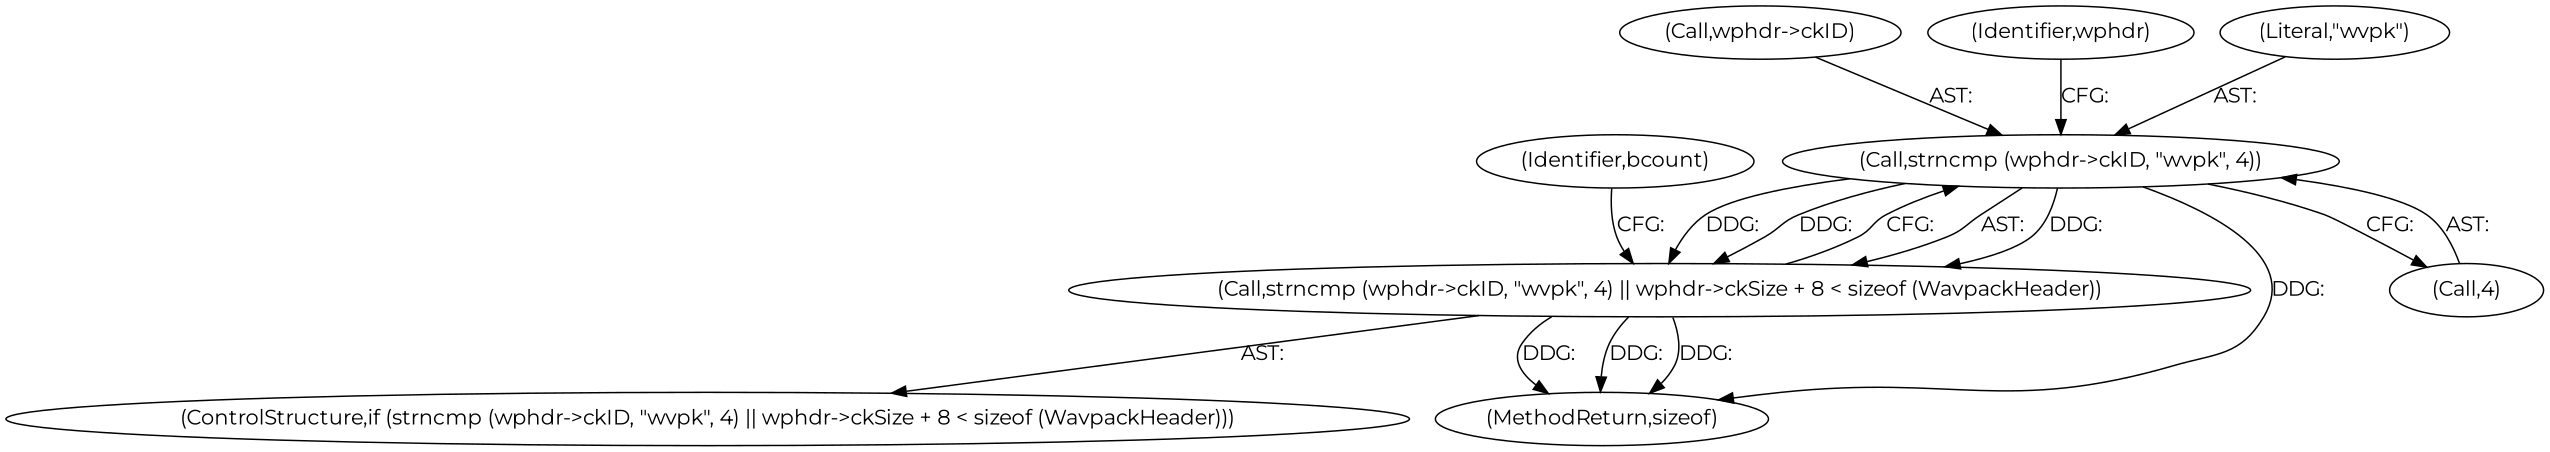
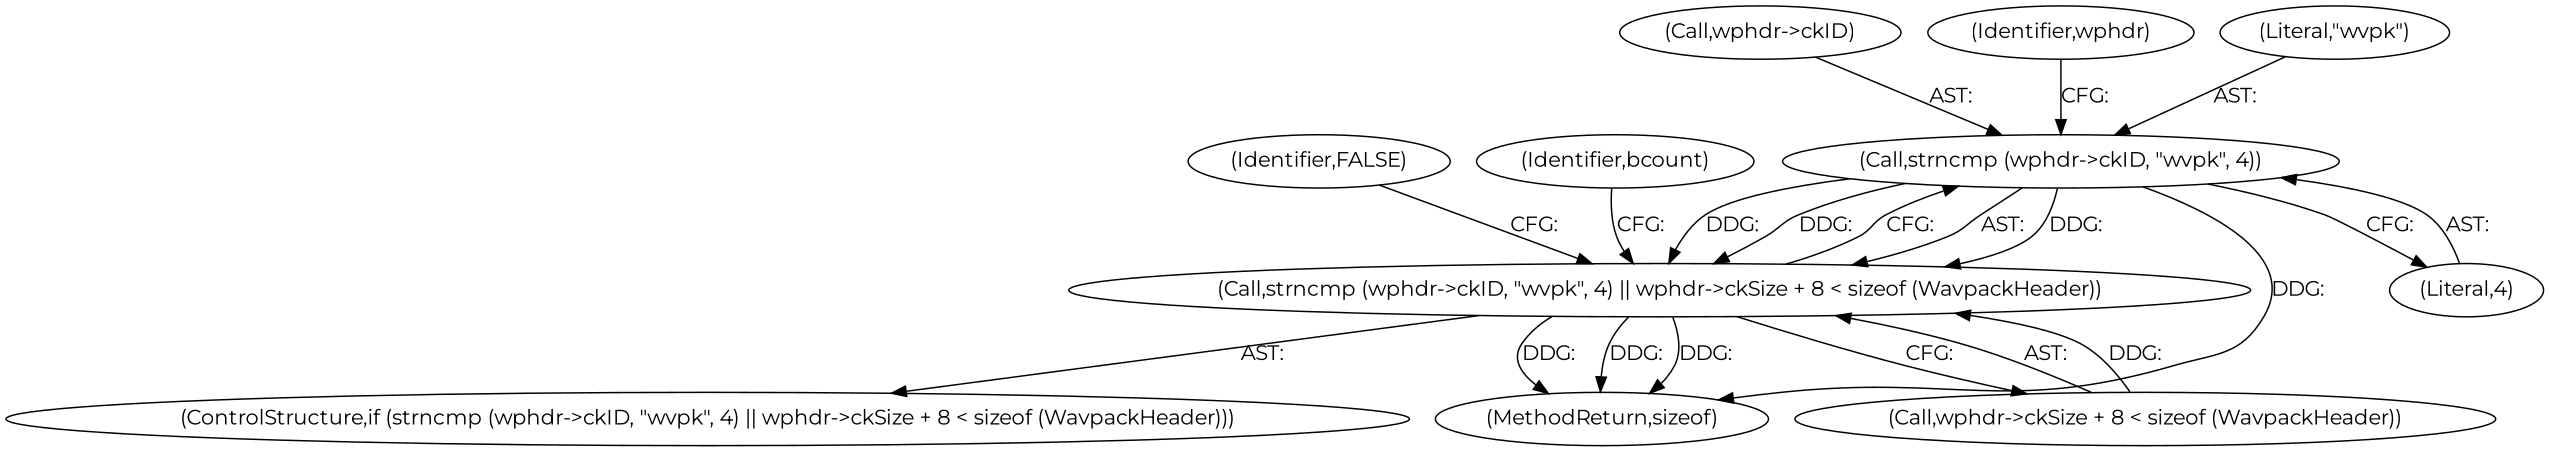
node "(Identifier,FALSE)": added
node "(Call,4)": label "(Call,4)" -> "(Literal,4)"
node "(Call,wphdr->ckSize + 8 < sizeof (WavpackHeader))": added
